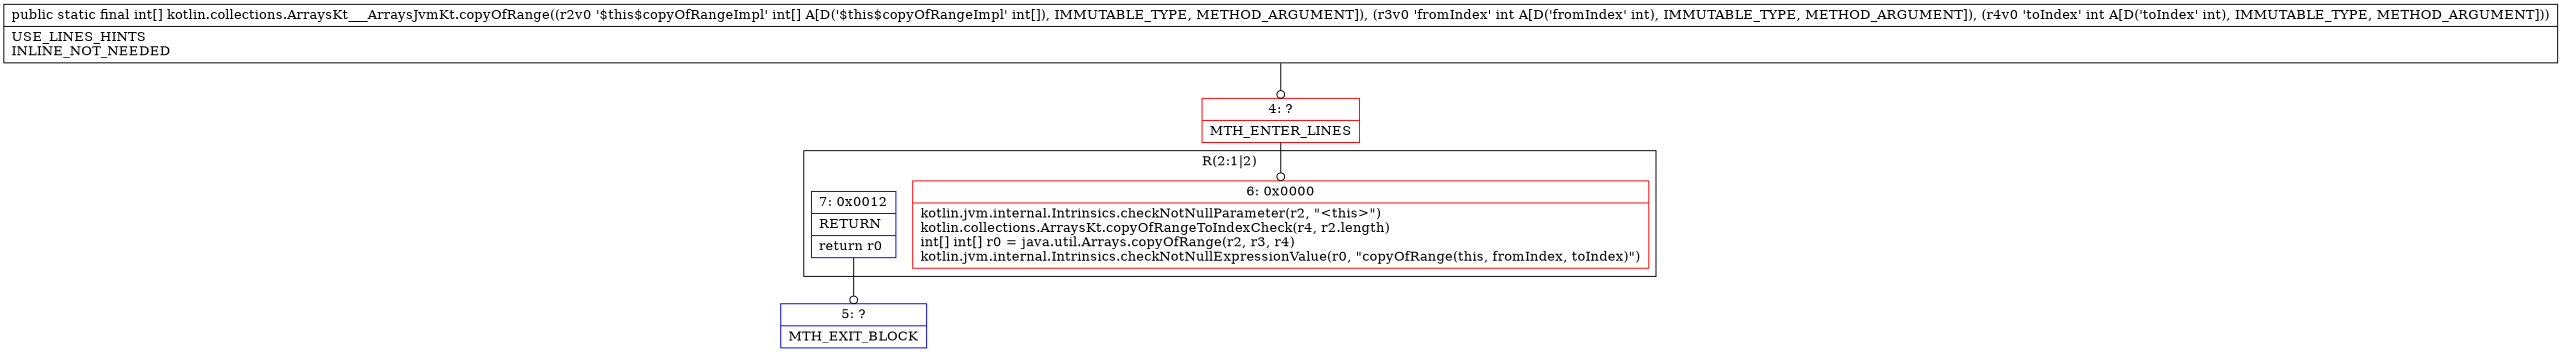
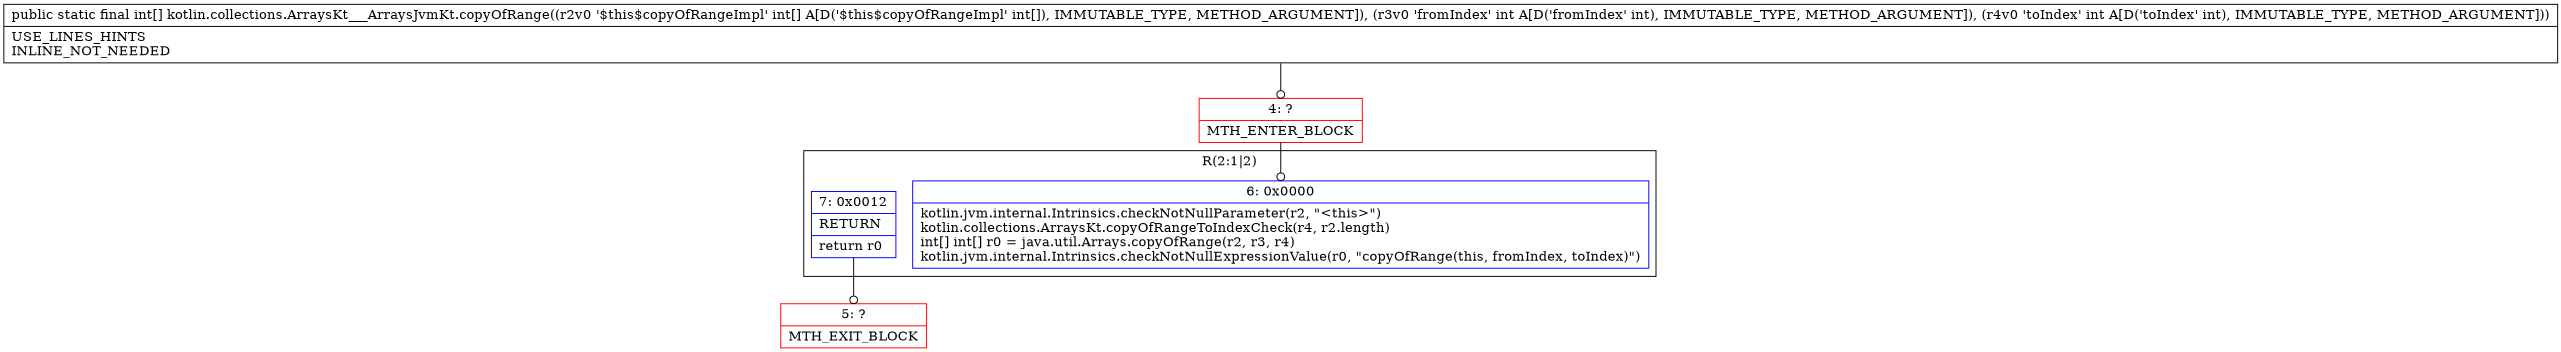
node "4: ?": text "MTH_ENTER_LINES" -> "MTH_ENTER_BLOCK"
node "6: 0x0000": color red -> blue
node "5: ?": color blue -> red
